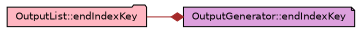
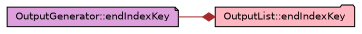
edge "OutputList::endIndexKey" -> "OutputGenerator::endIndexKey": reversed
